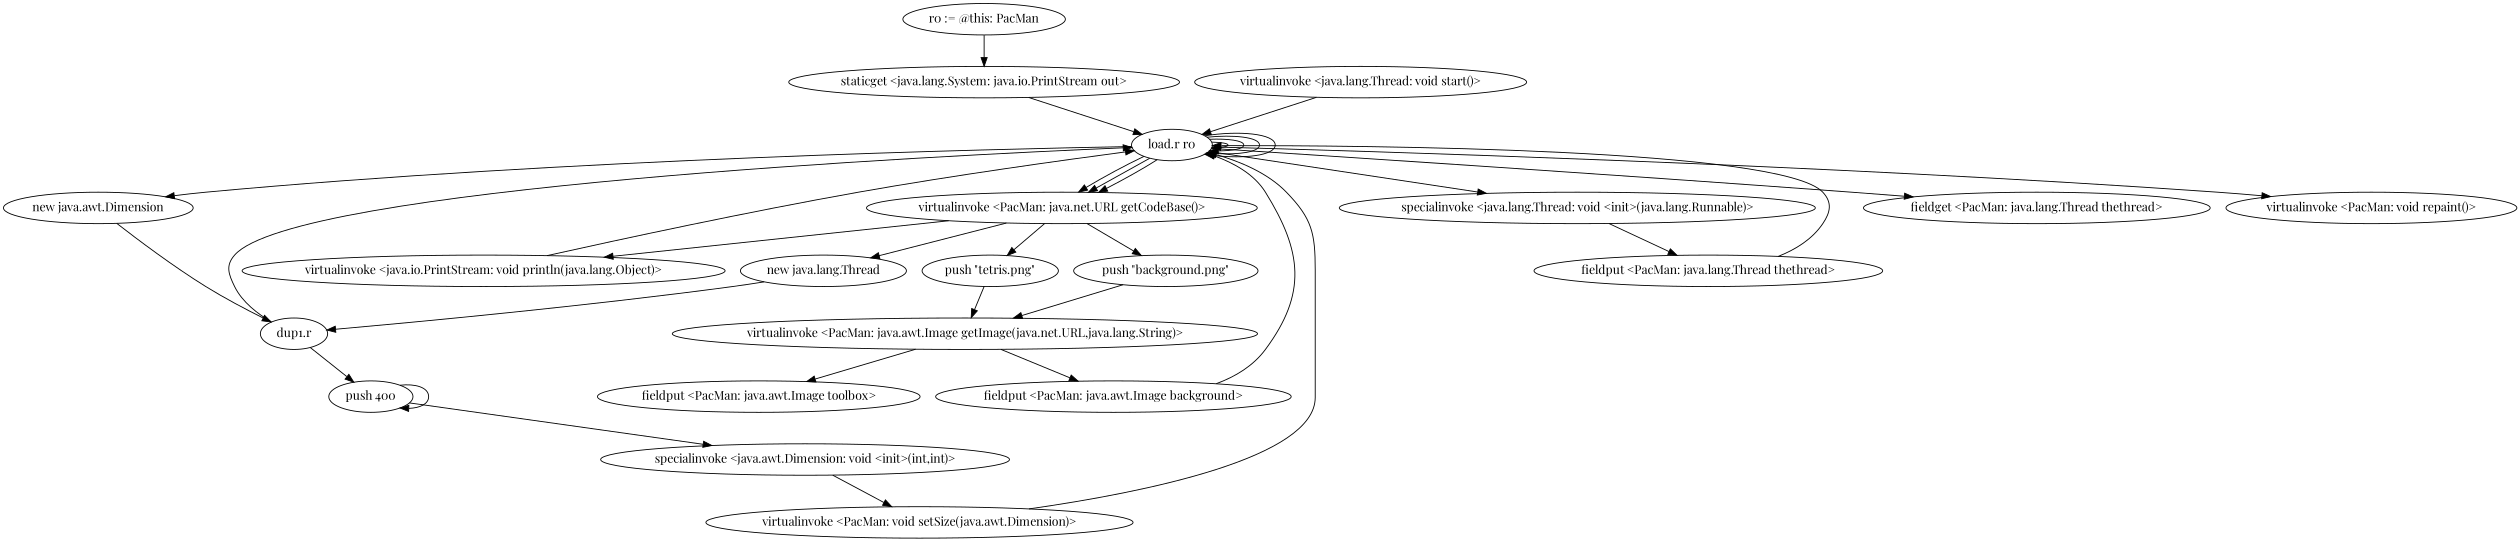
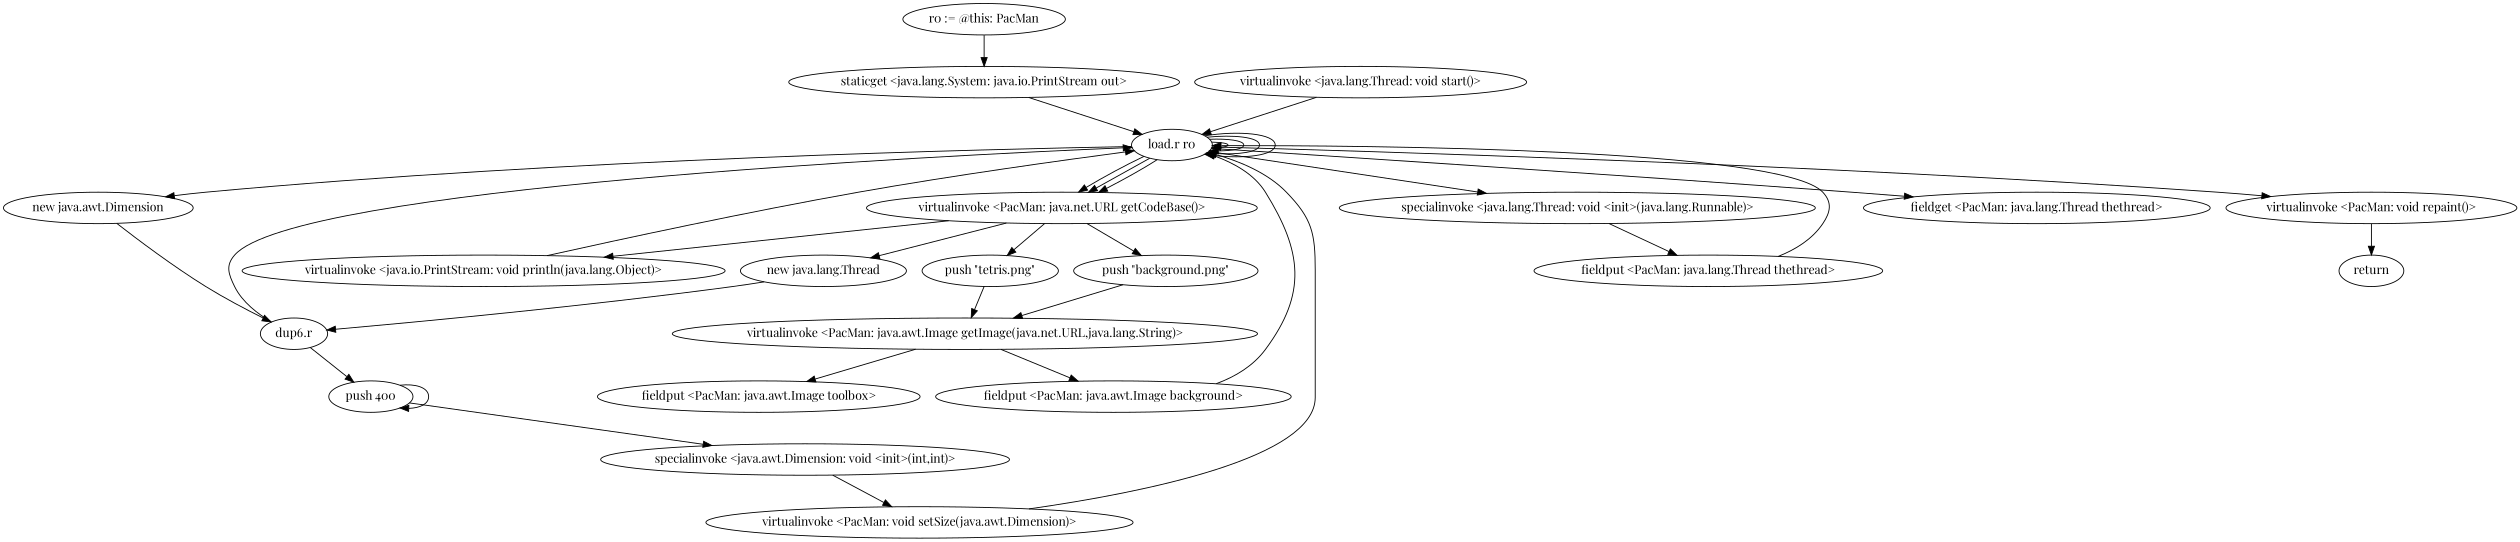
node "return": added
node "dup1.r": label "dup1.r" -> "dup6.r"
